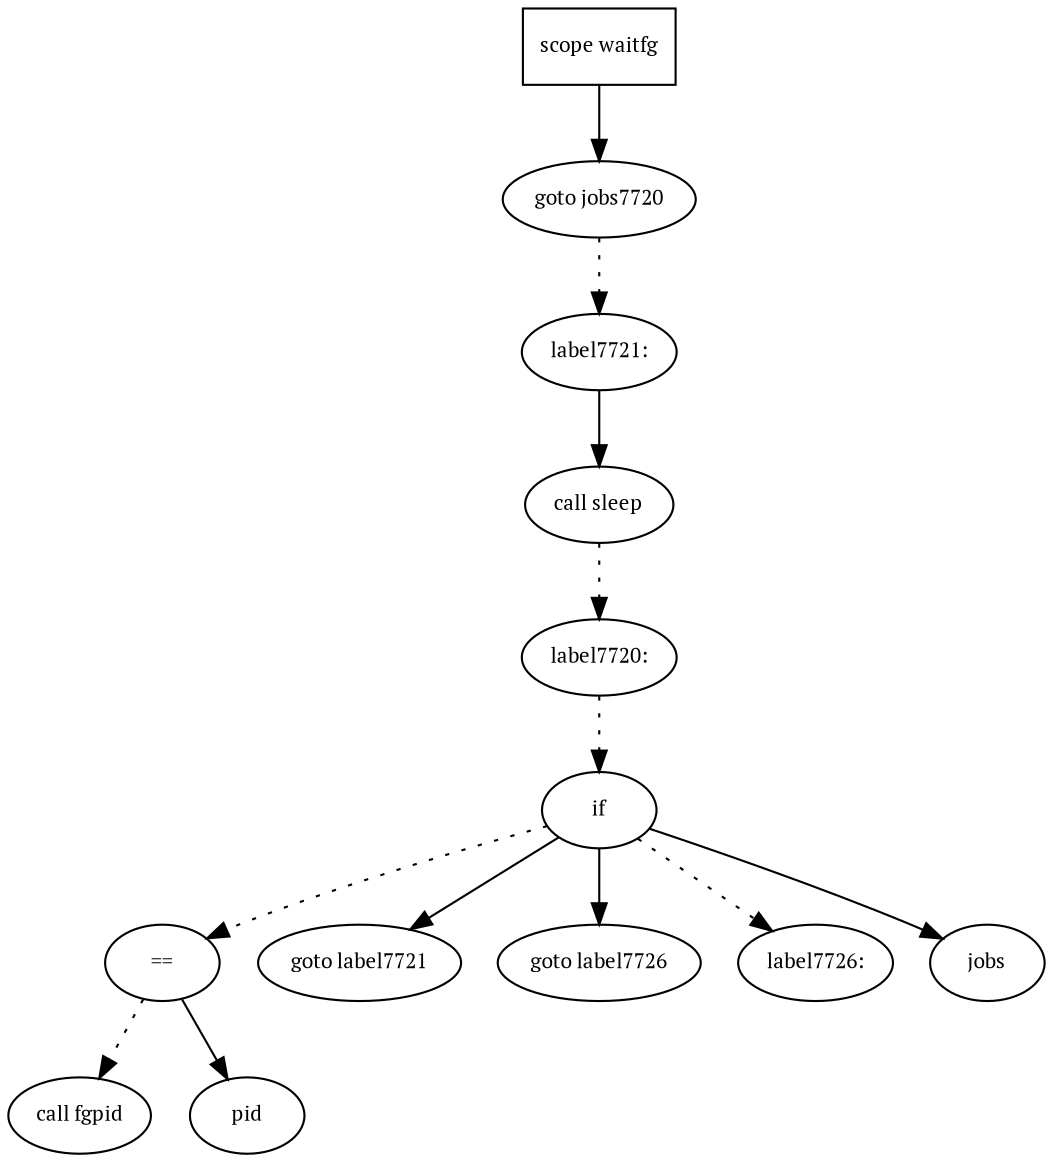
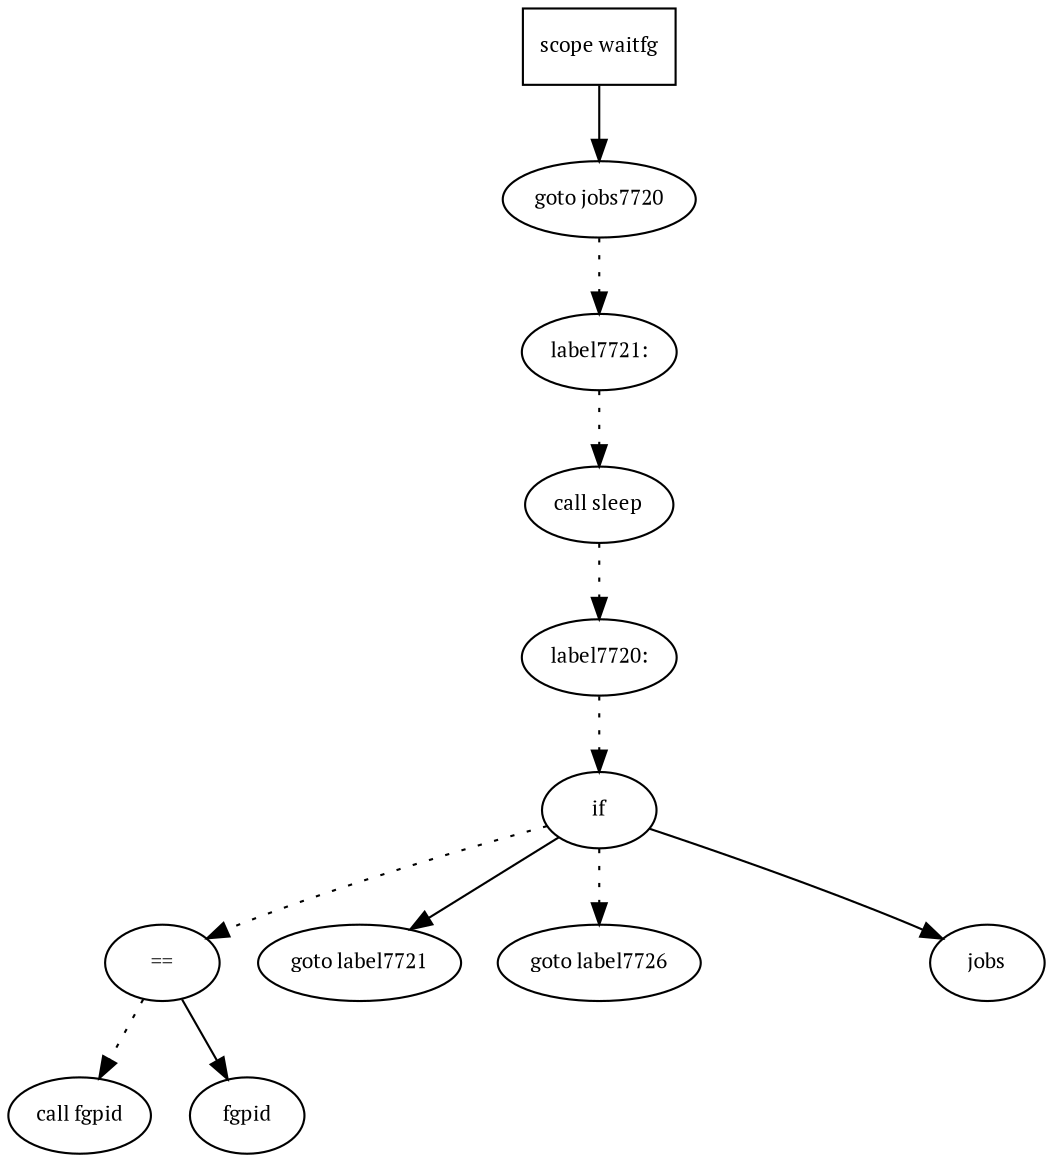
edge "label7721:" -> "call sleep": style solid -> dotted
edge "if" -> "goto label7726": style solid -> dotted
node "label7726:": removed
node "pid": label "pid" -> "fgpid"
